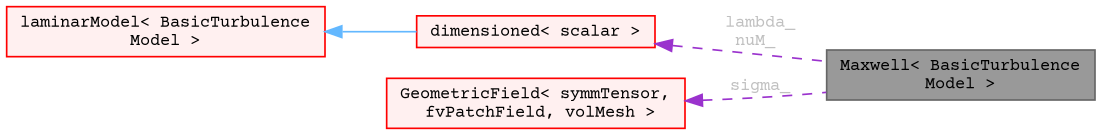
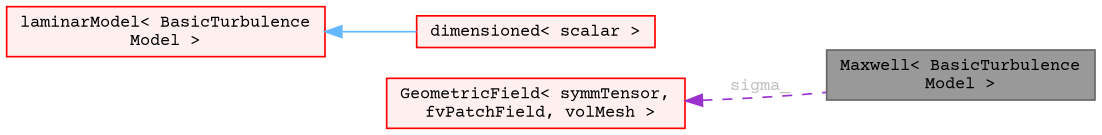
edge "Maxwell< BasicTurbulence Model >" -> "dimensioned< scalar >": removed, label "lambda_ nuM_"
